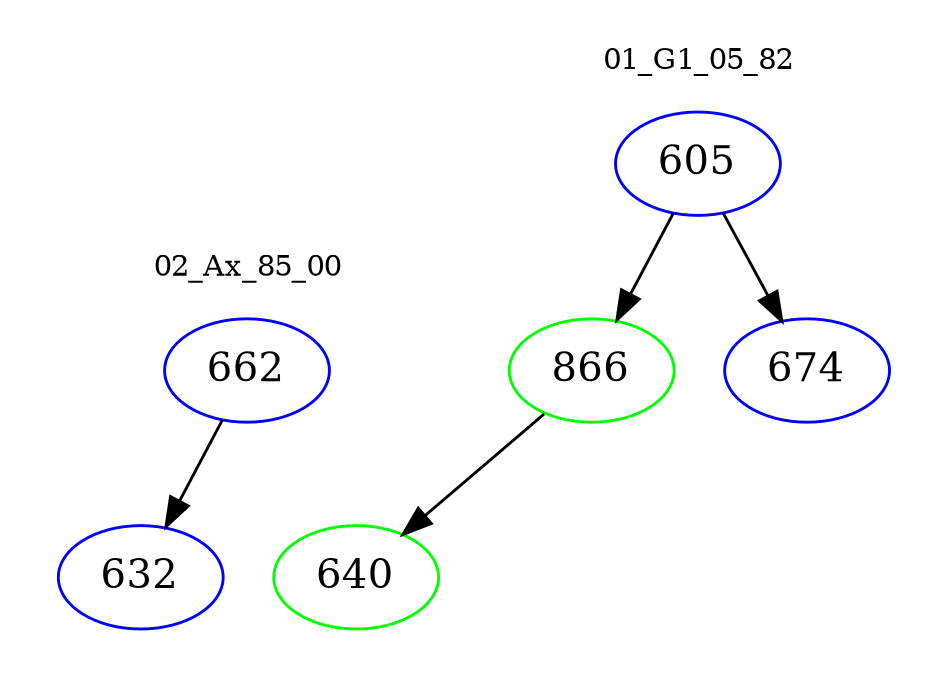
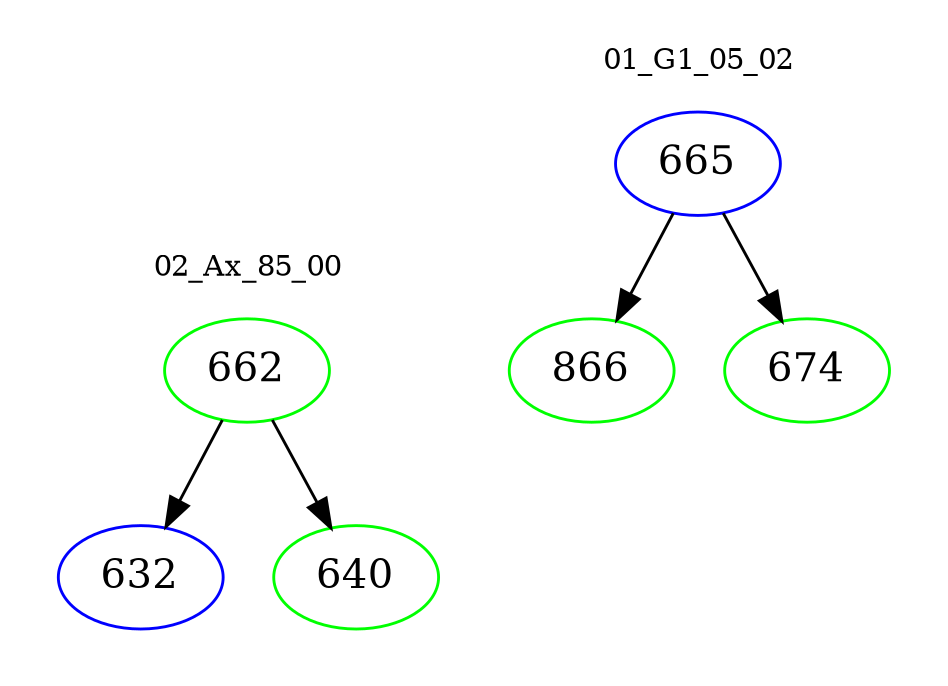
cluster "01_G1_05_82": label "01_G1_05_82" -> "01_G1_05_02"
node "605": label "605" -> "665"
node "662": color blue -> green
node "674": color blue -> green
edge "866" -> "640": now "662" -> "640"
